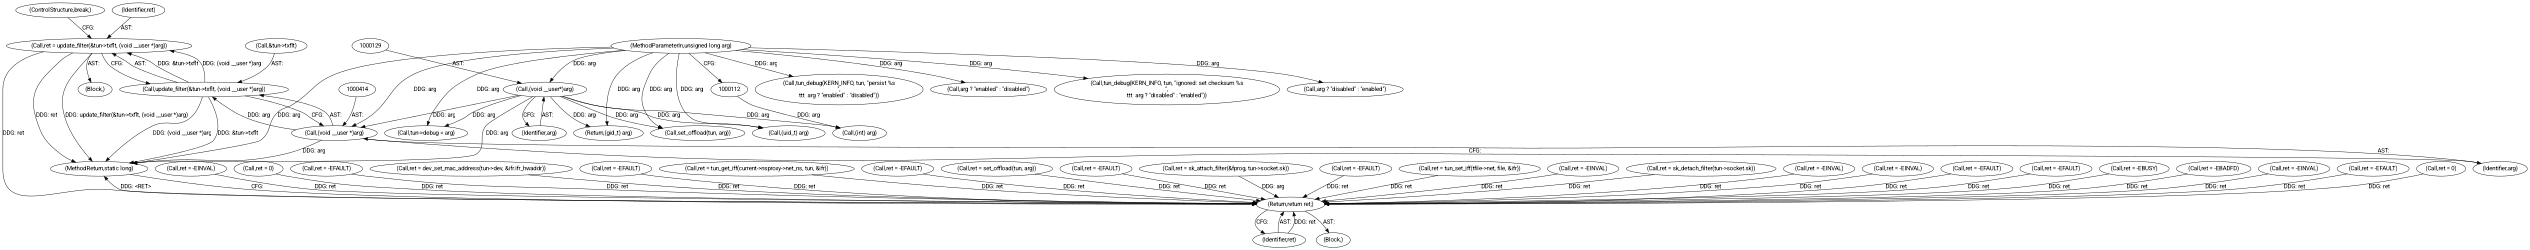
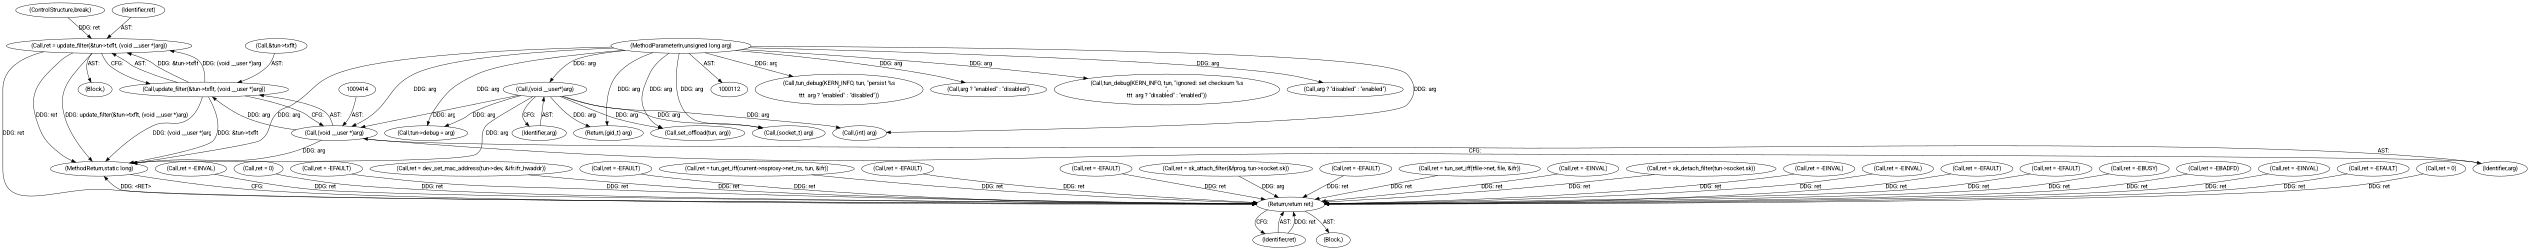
edge "(ControlStructure,break;)" -> "(Call,ret = update_filter(&tun->txflt, (void __user *)arg))": label "CFG: " -> "DDG: ret"
node "1000129": removed
edge "(MethodParameterIn,unsigned long arg)" -> "1000112": label "CFG: " -> "AST: "
node "1000414": label "1000414" -> "1009414"
edge "1000112" -> "(Call,(int) arg)": now "(MethodParameterIn,unsigned long arg)" -> "(Call,(int) arg)"
node "(Call,(uid_t) arg)": label "(Call,(uid_t) arg)" -> "(Call,(socket_t) arg)"
node "(Call,ret = set_offload(tun, arg))": removed
